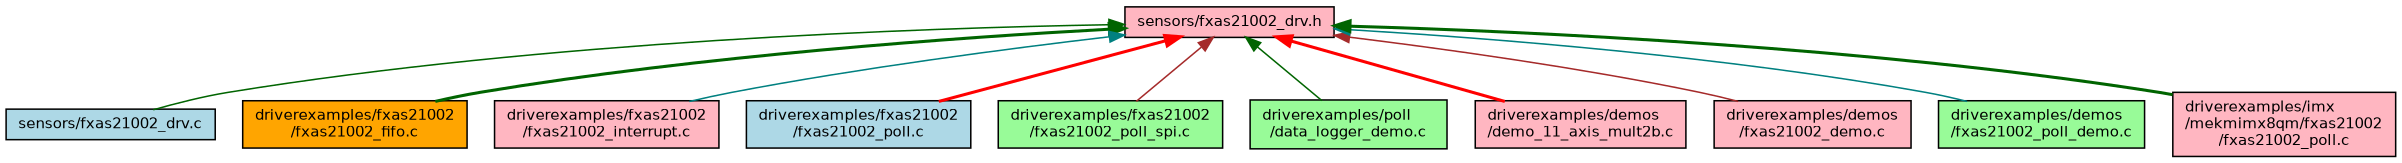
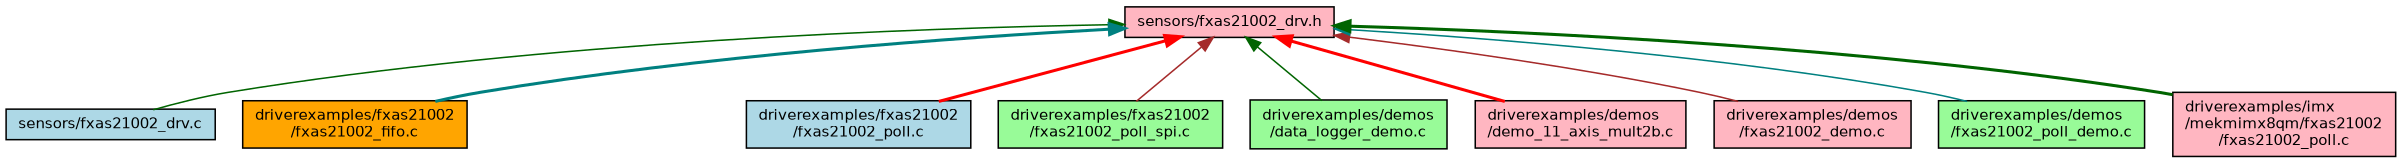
edge "driverexamples/fxas21002 /fxas21002_fifo.c" -> "sensors/fxas21002_drv.h": color darkgreen -> teal
node "driverexamples/fxas21002 /fxas21002_interrupt.c": removed
node "driverexamples/poll /data_logger_demo.c": label "driverexamples/poll /data_logger_demo.c" -> "driverexamples/demos /data_logger_demo.c"
